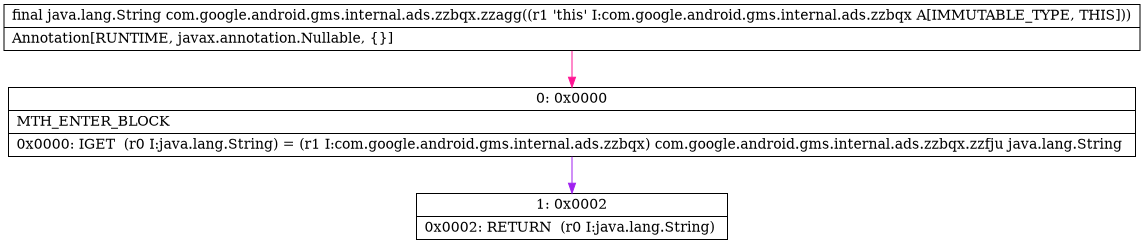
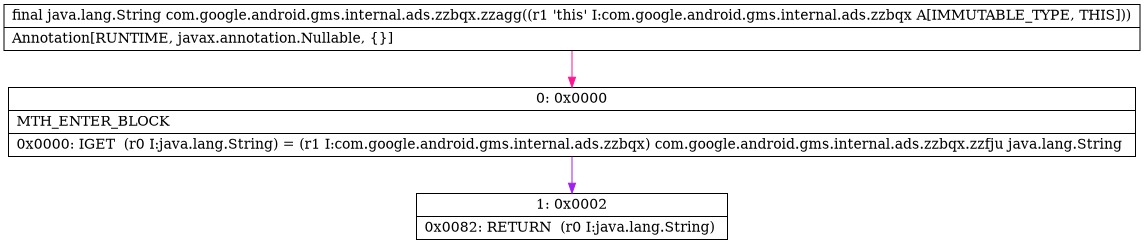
node "1: 0x0002": text "0x0002: RETURN  (r0 I:java.lang.String)" -> "0x0082: RETURN  (r0 I:java.lang.String)"
